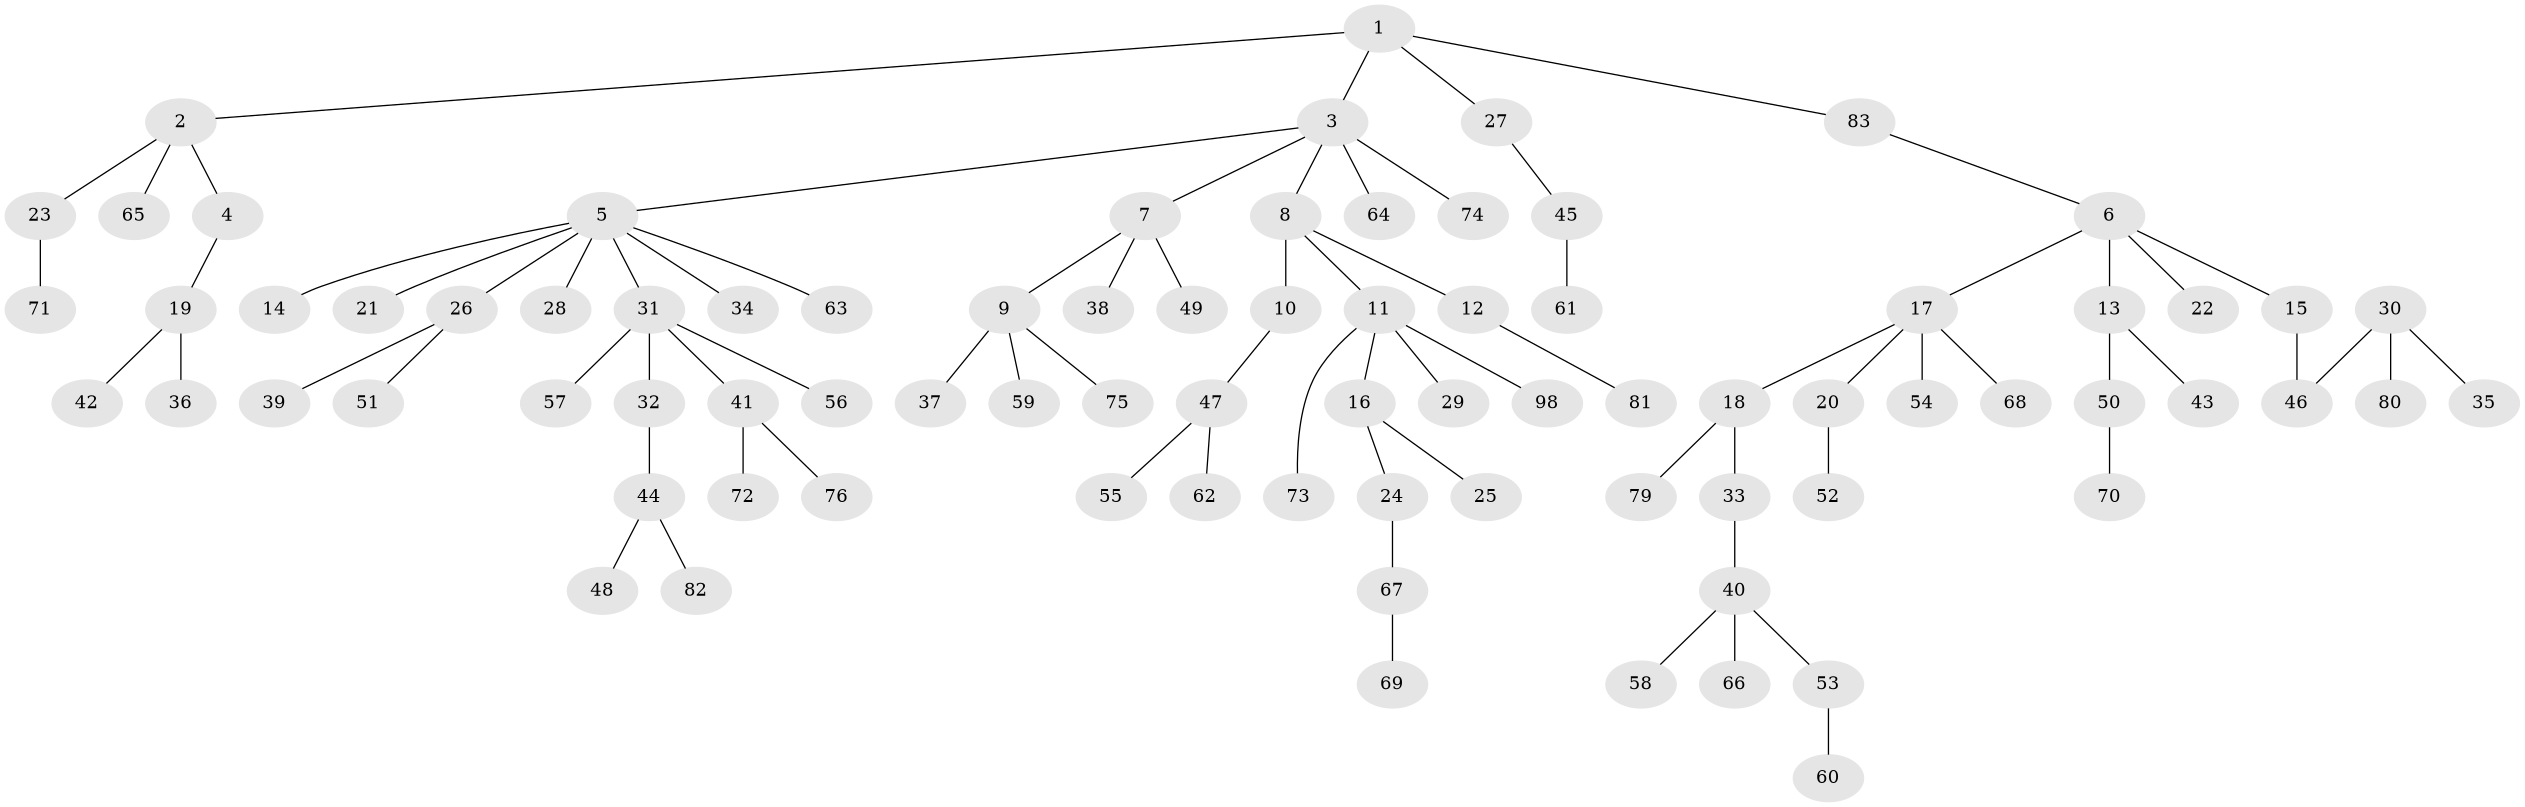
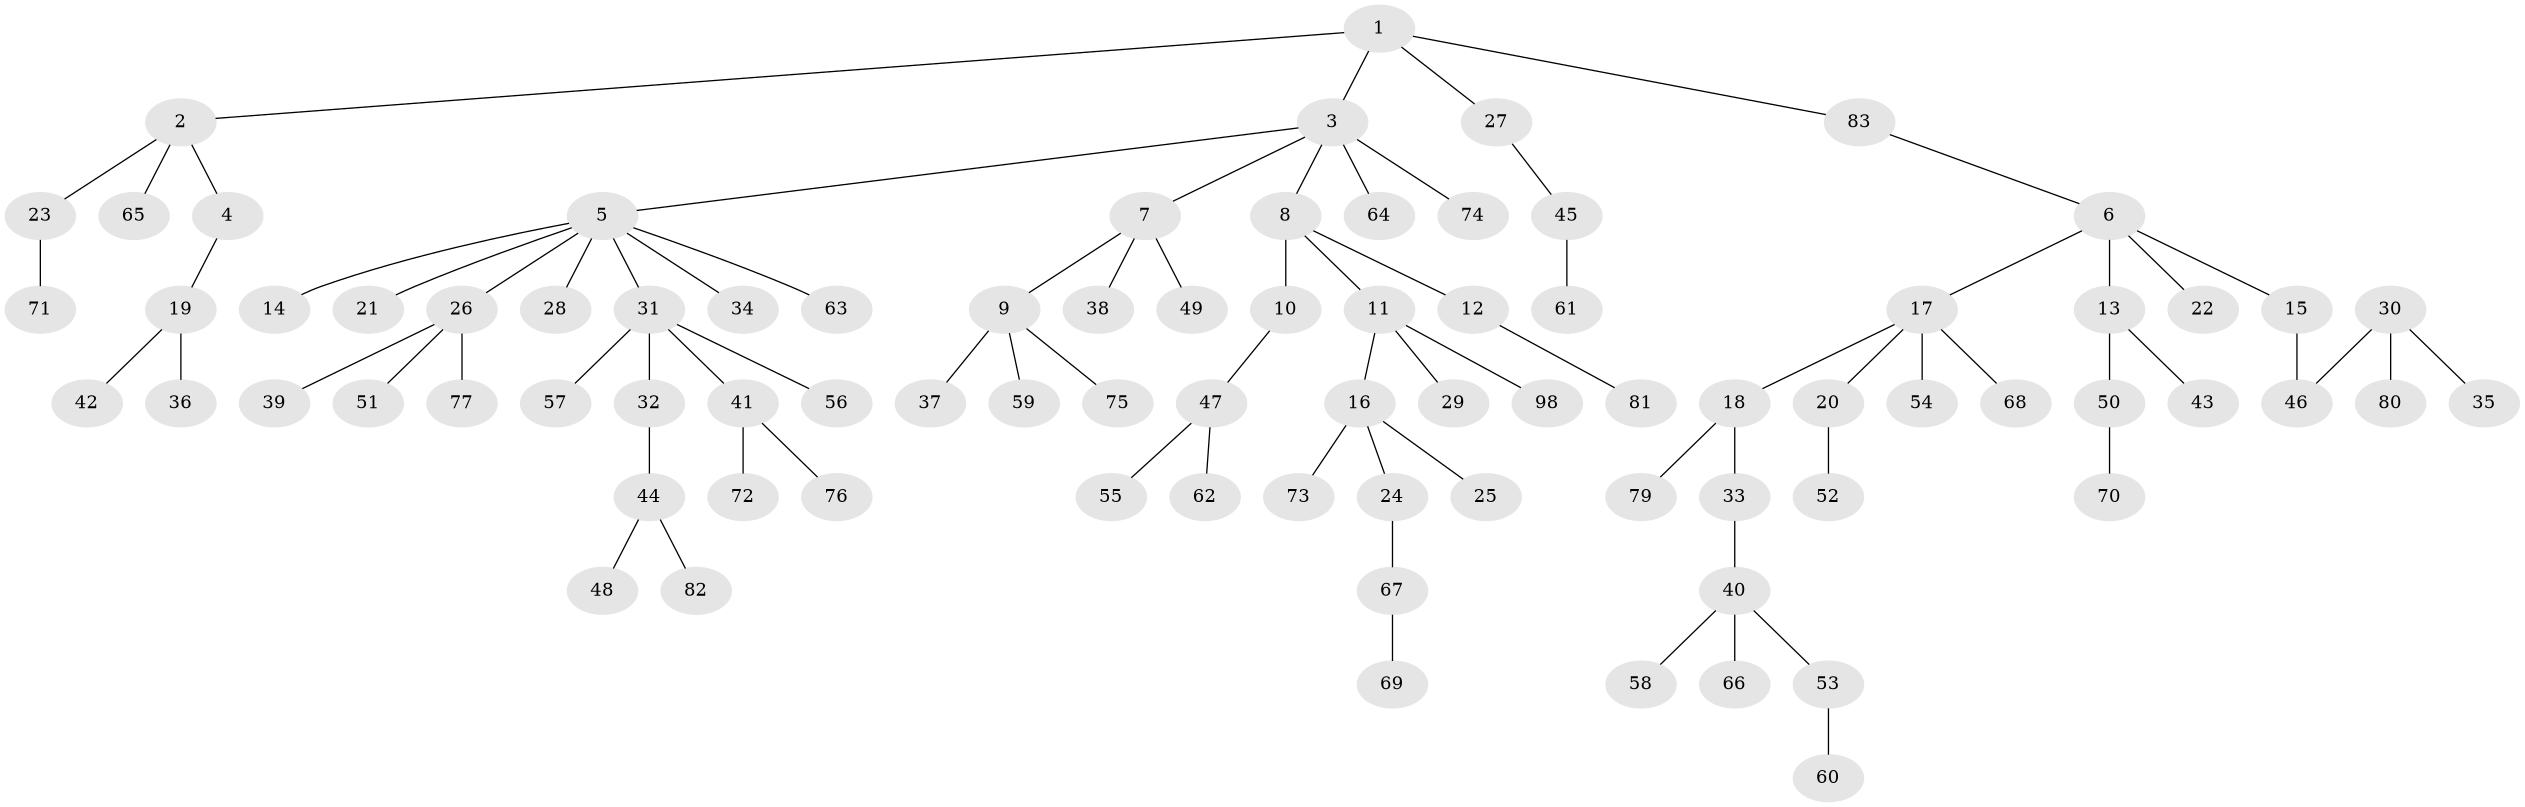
edge "11" -- "73": now "16" -- "73"
node "77": added
